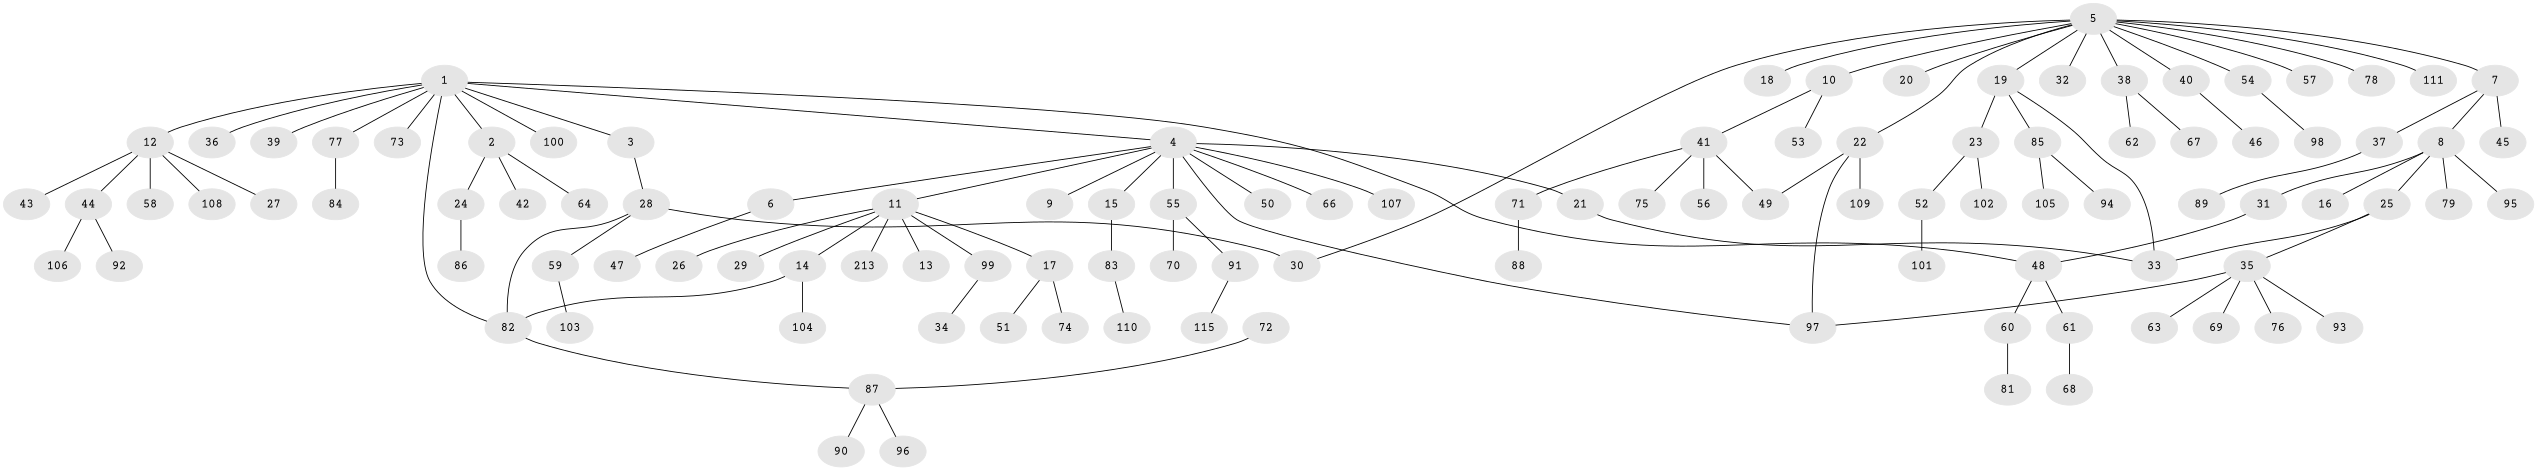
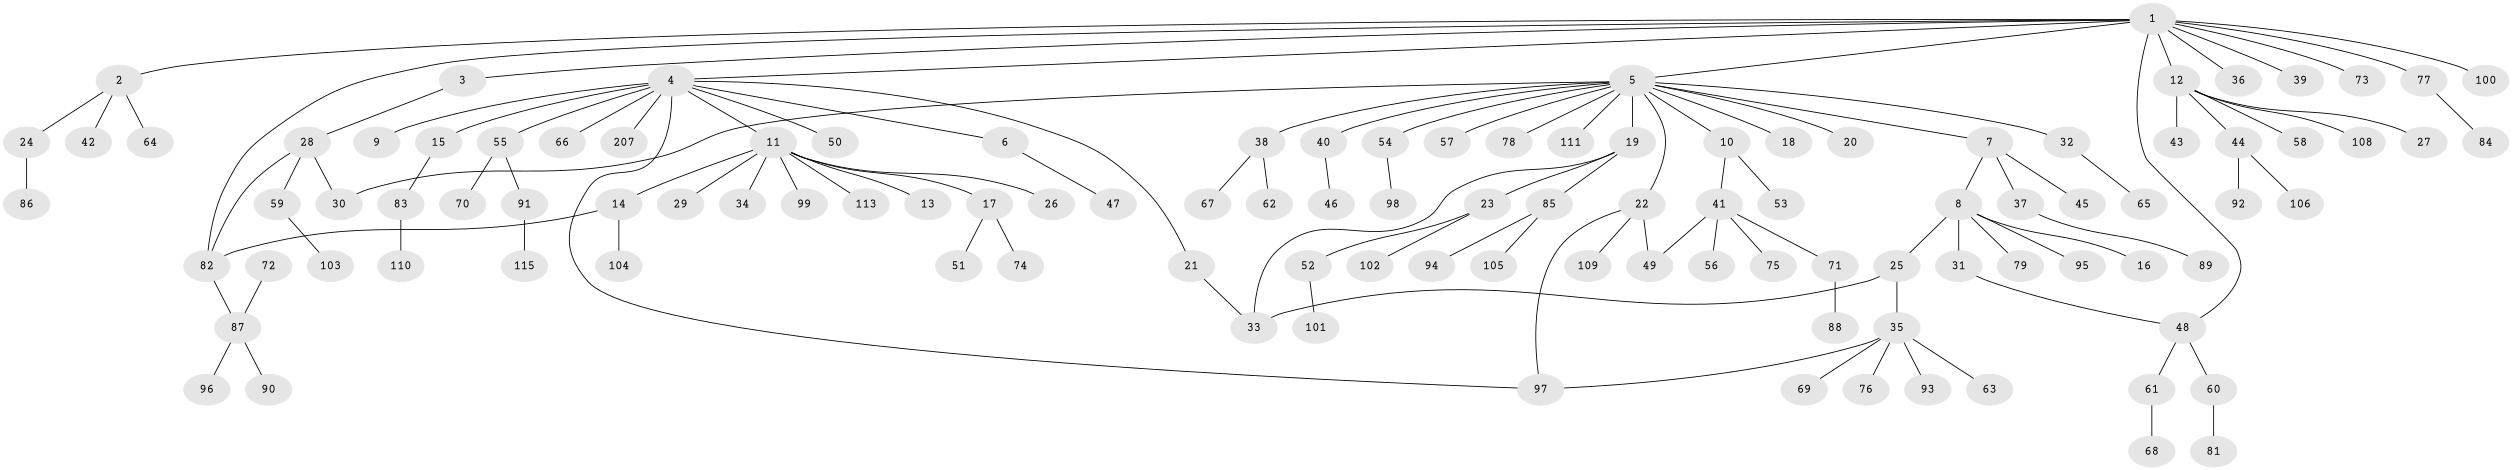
edge "1" -- "5": added
node "107": label "107" -> "207"
node "65": added
node "213": label "213" -> "113"
edge "99" -- "34": now "11" -- "34"
